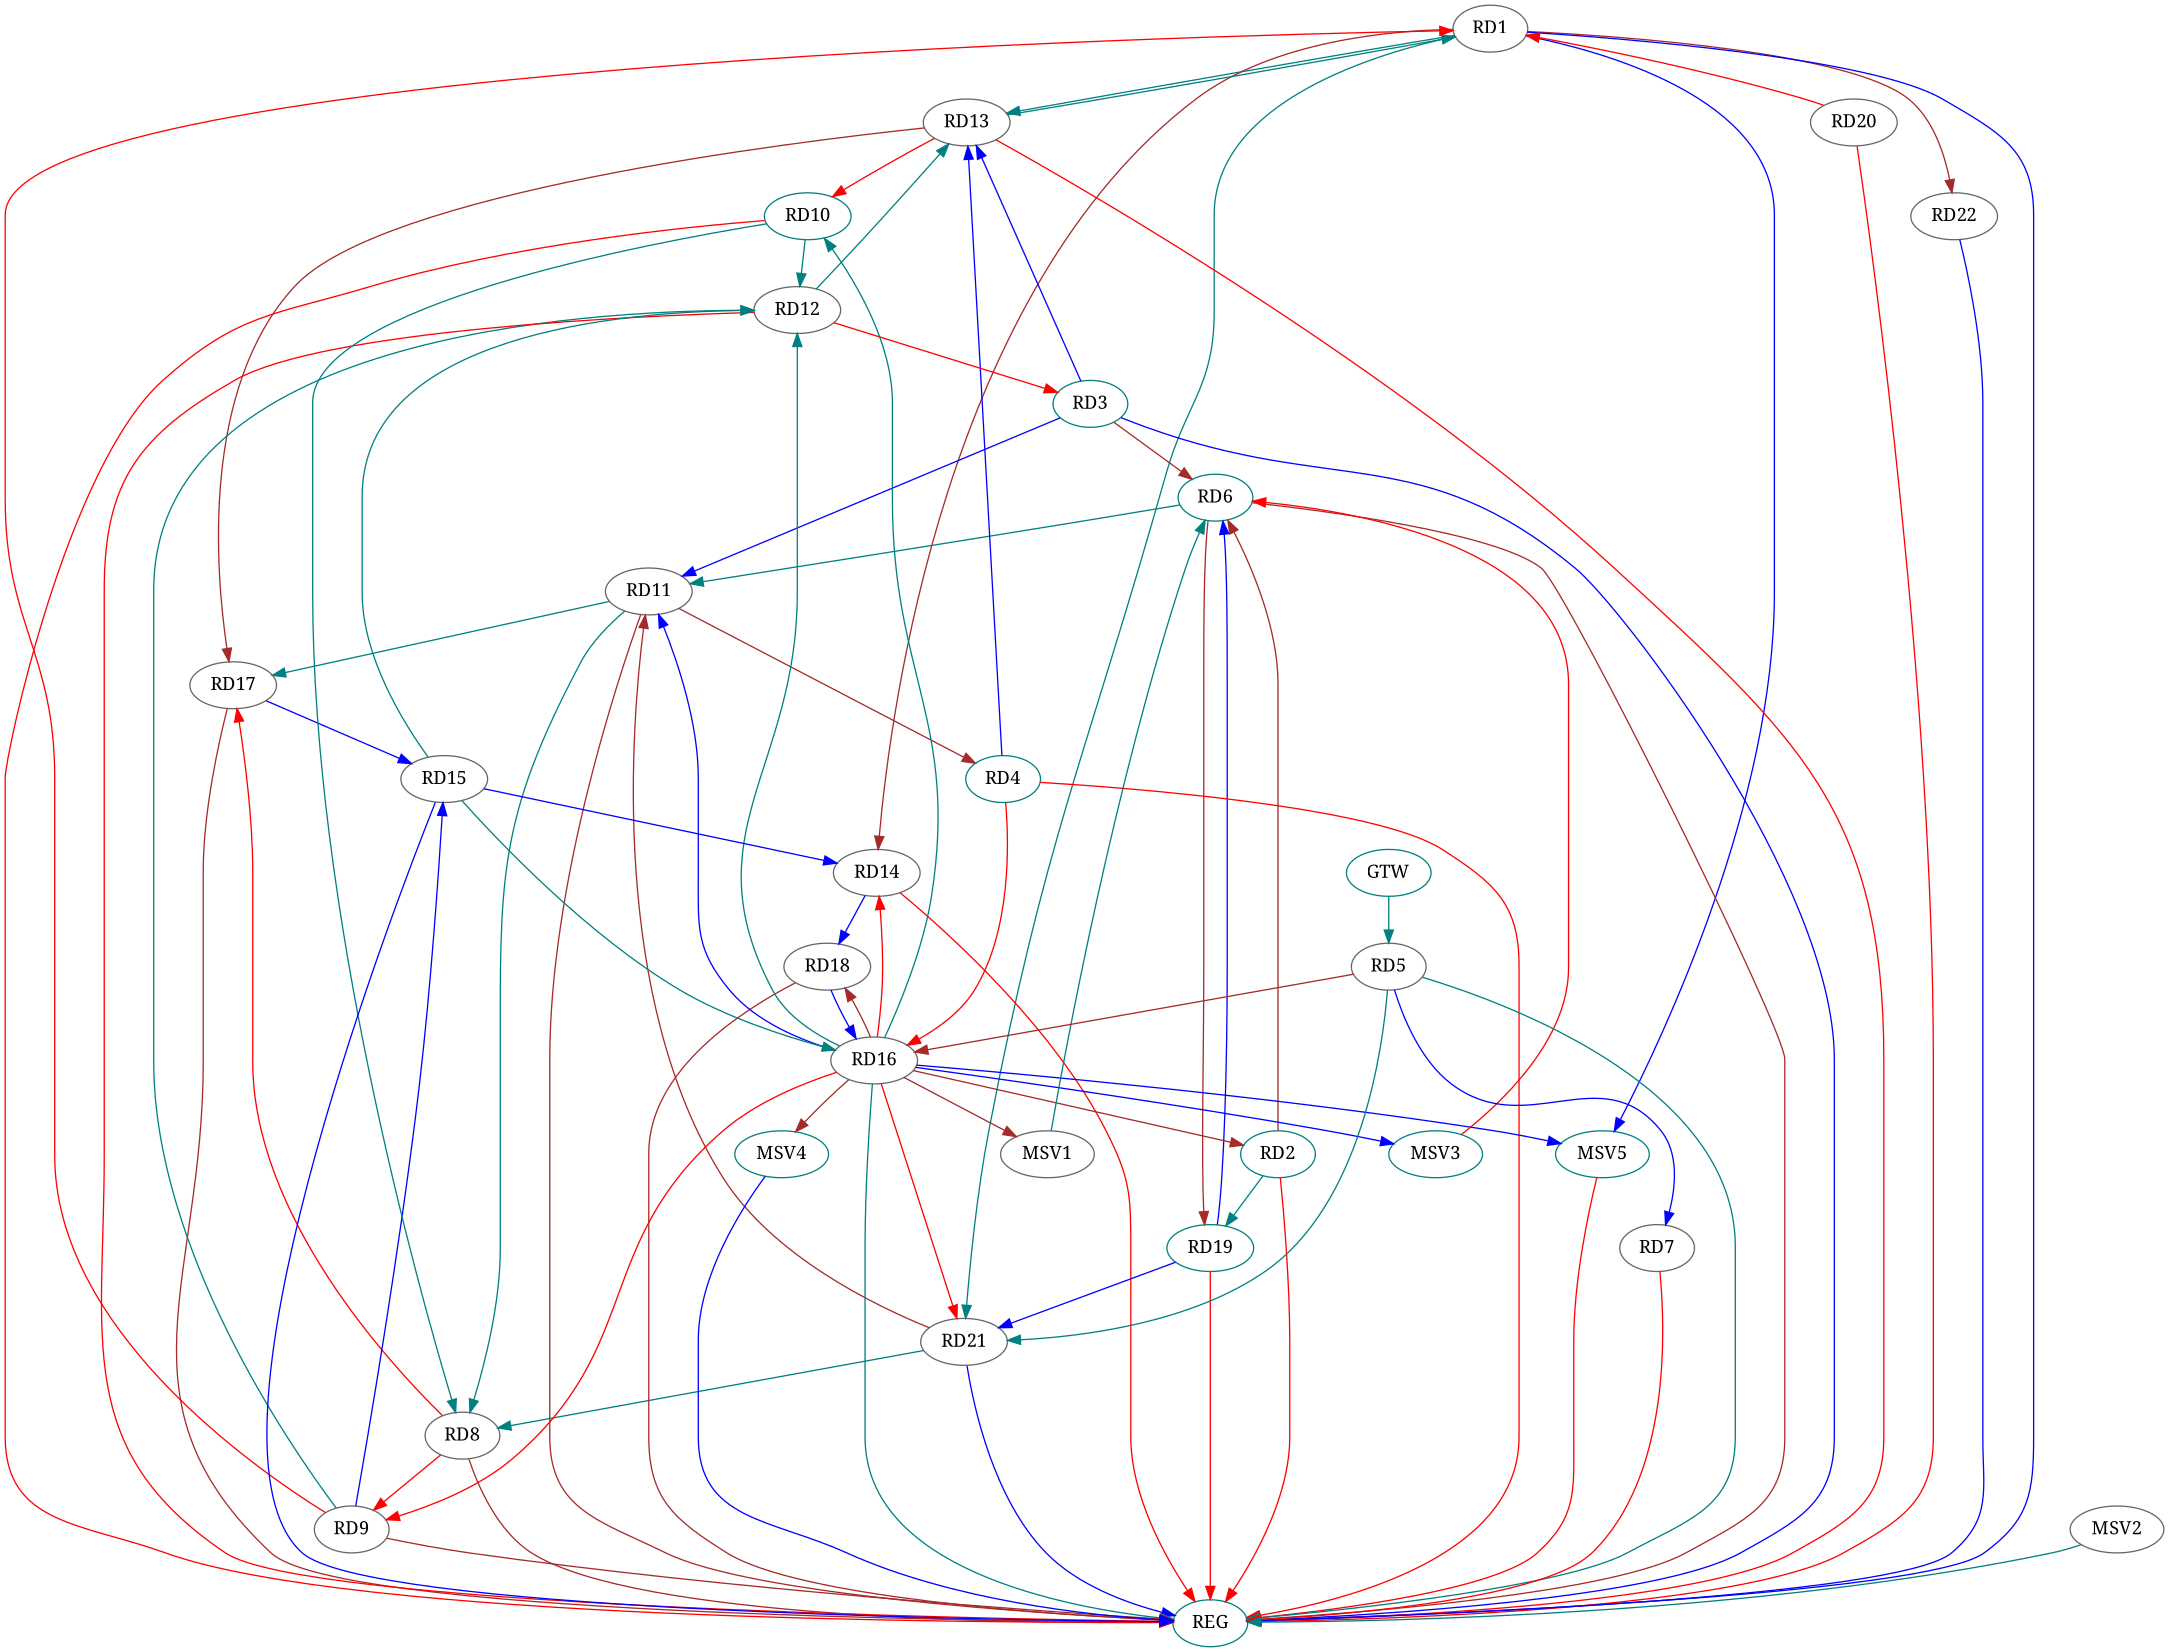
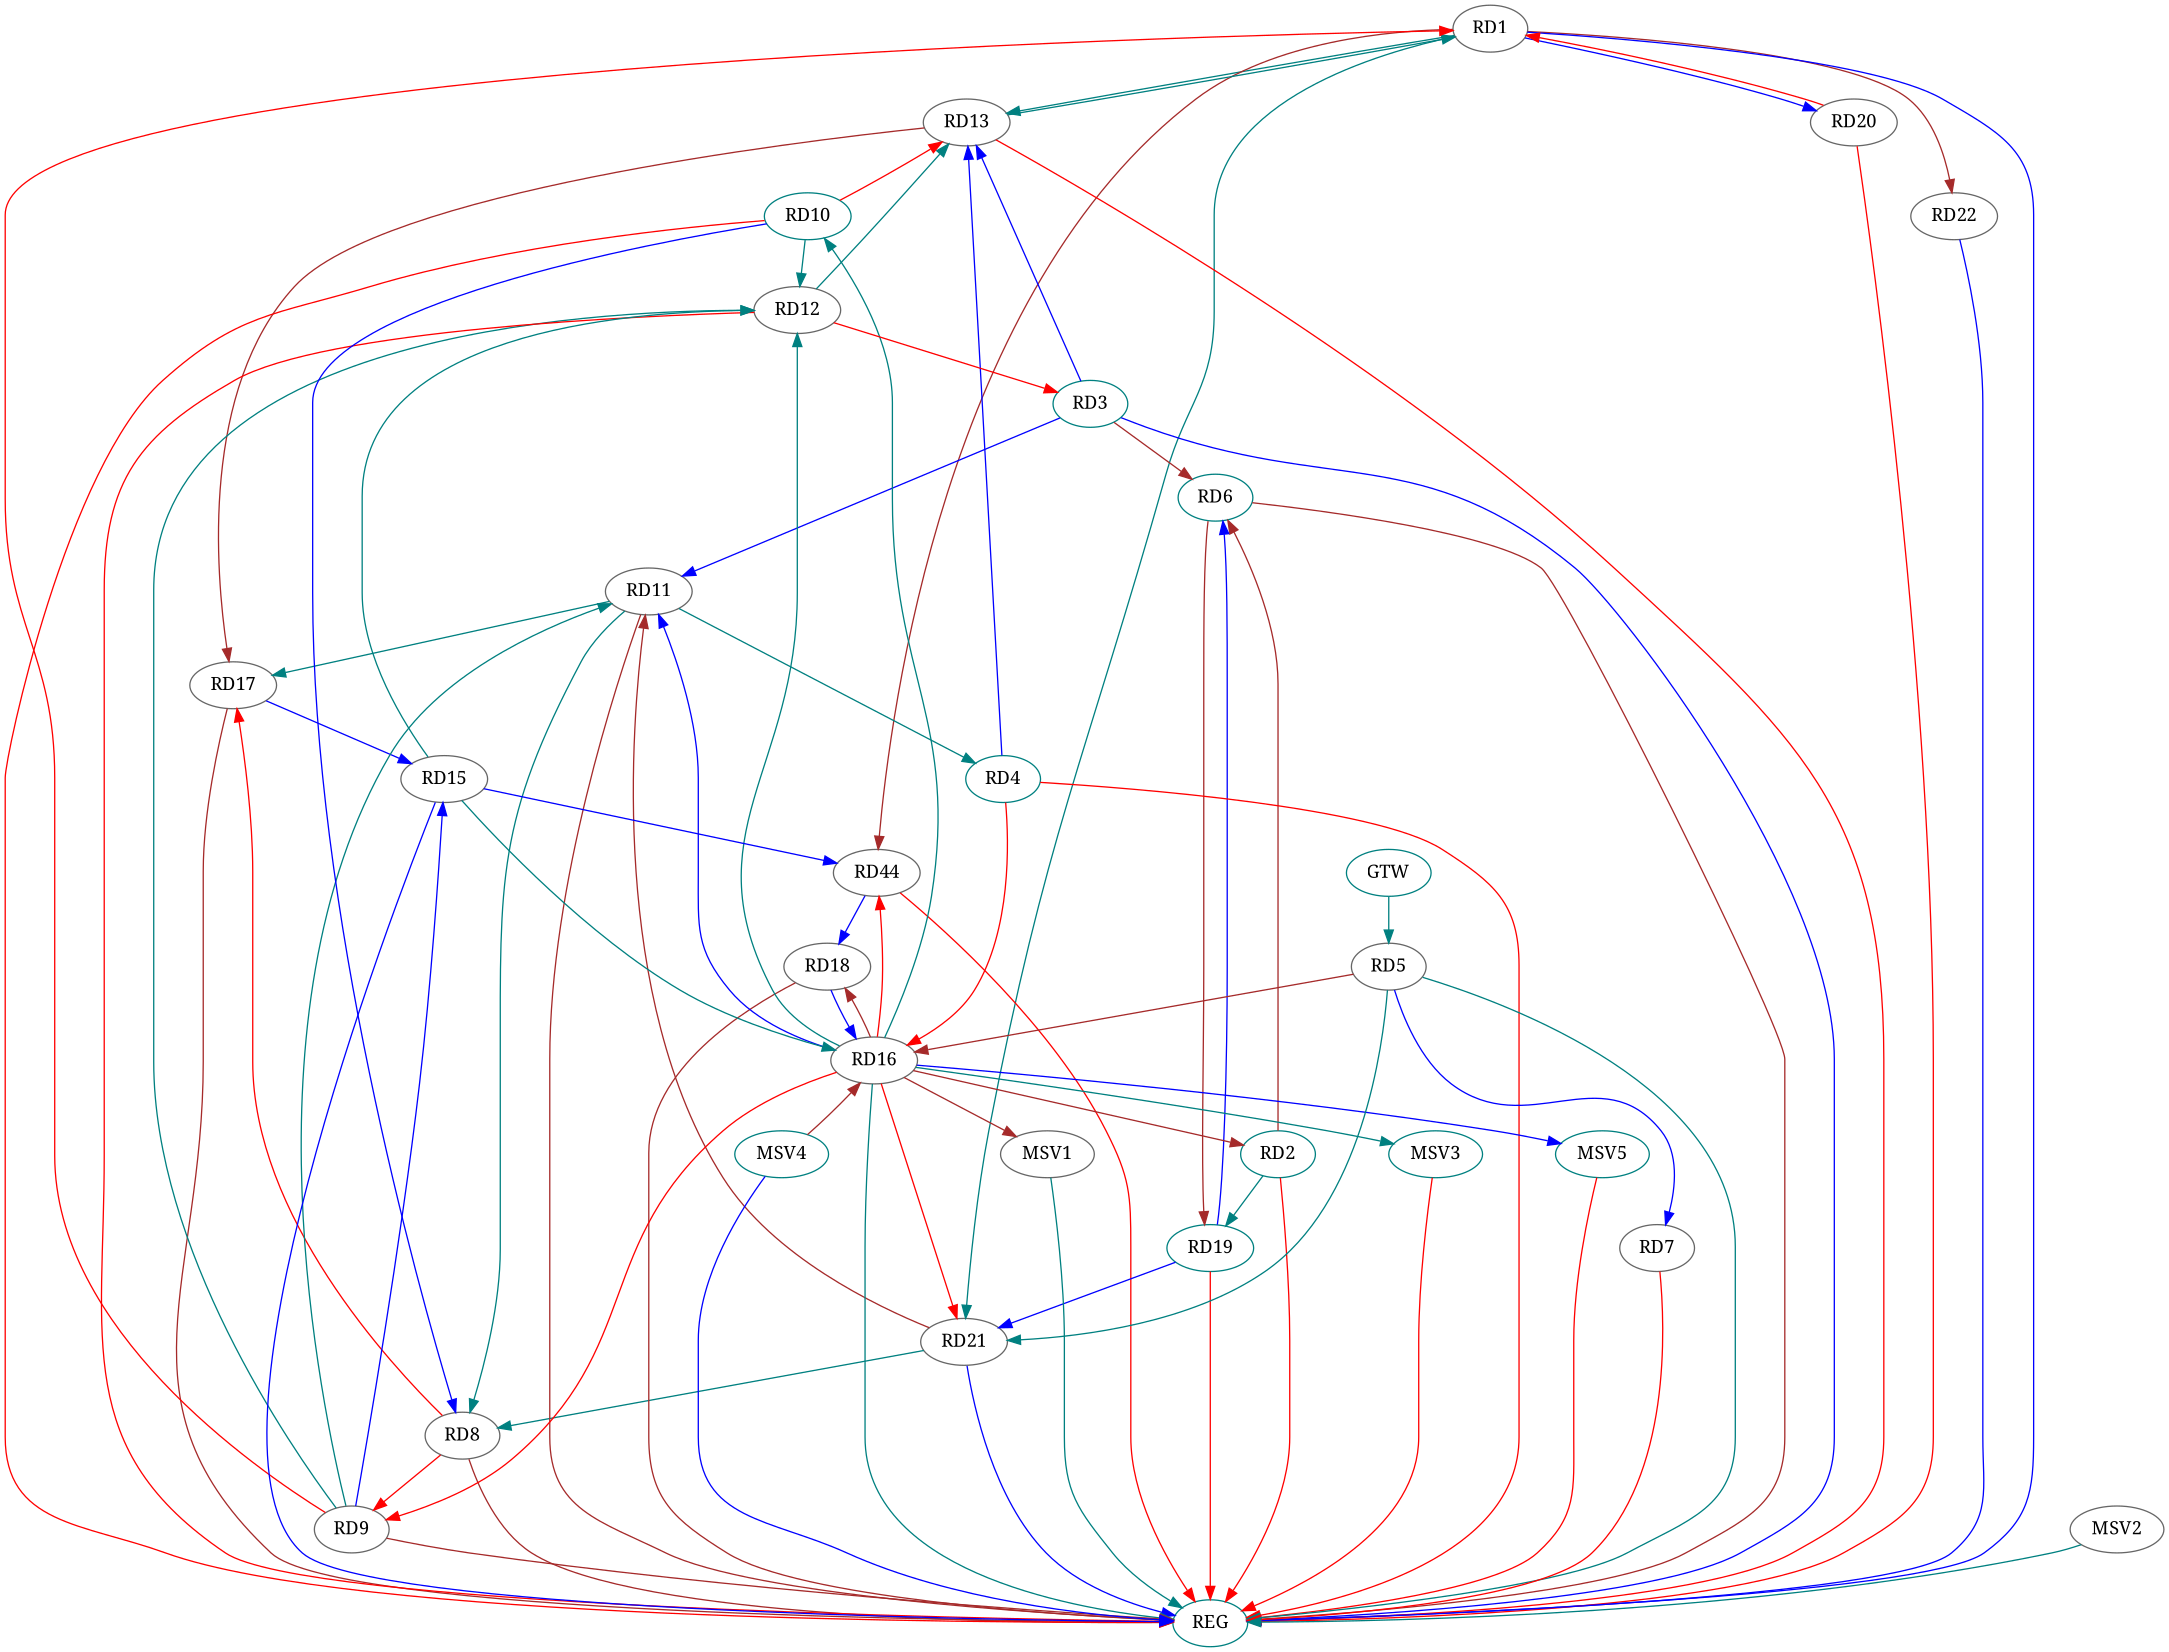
edge "RD13" -> "RD10": reversed
edge "RD1" -> "MSV5": now "RD1" -> "RD20"
edge "RD6" -> "RD11": now "RD9" -> "RD11"
edge "RD10" -> "RD8": color teal -> blue
edge "RD11" -> "RD4": color brown -> teal
edge "MSV3" -> "RD6": now "MSV3" -> "REG"
edge "MSV1" -> "RD6": now "MSV1" -> "REG"
node "RD14": label "RD14" -> "RD44"
edge "RD16" -> "MSV4": reversed
edge "RD16" -> "MSV3": color blue -> teal
